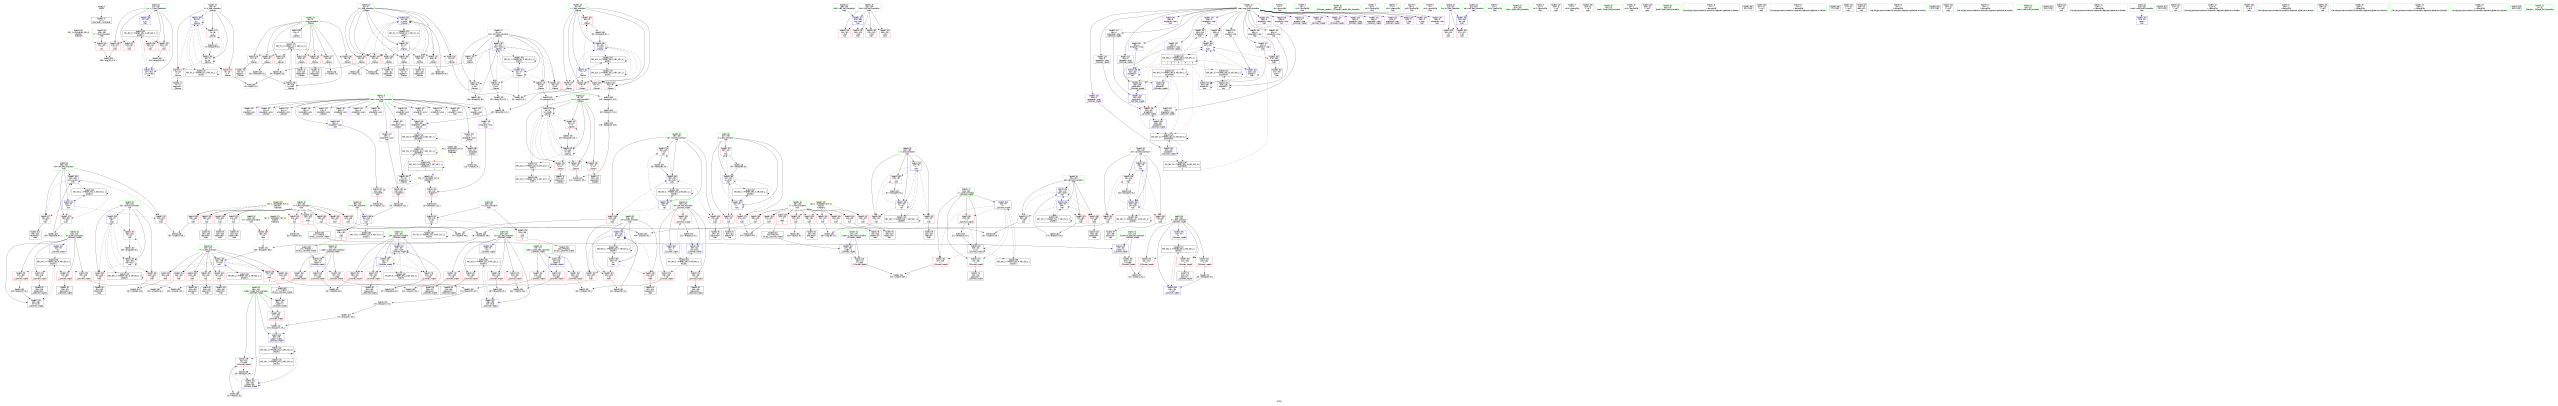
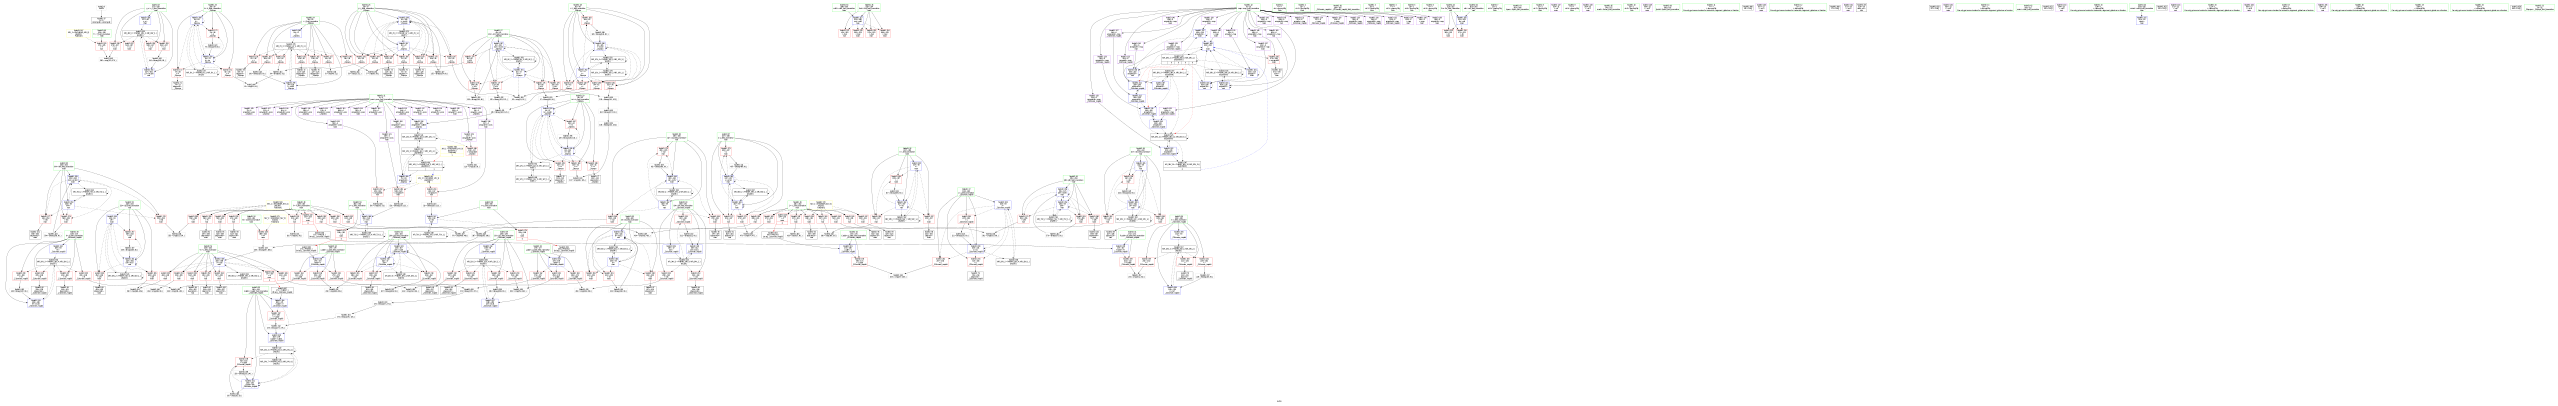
node "NodeID: 13": removed
